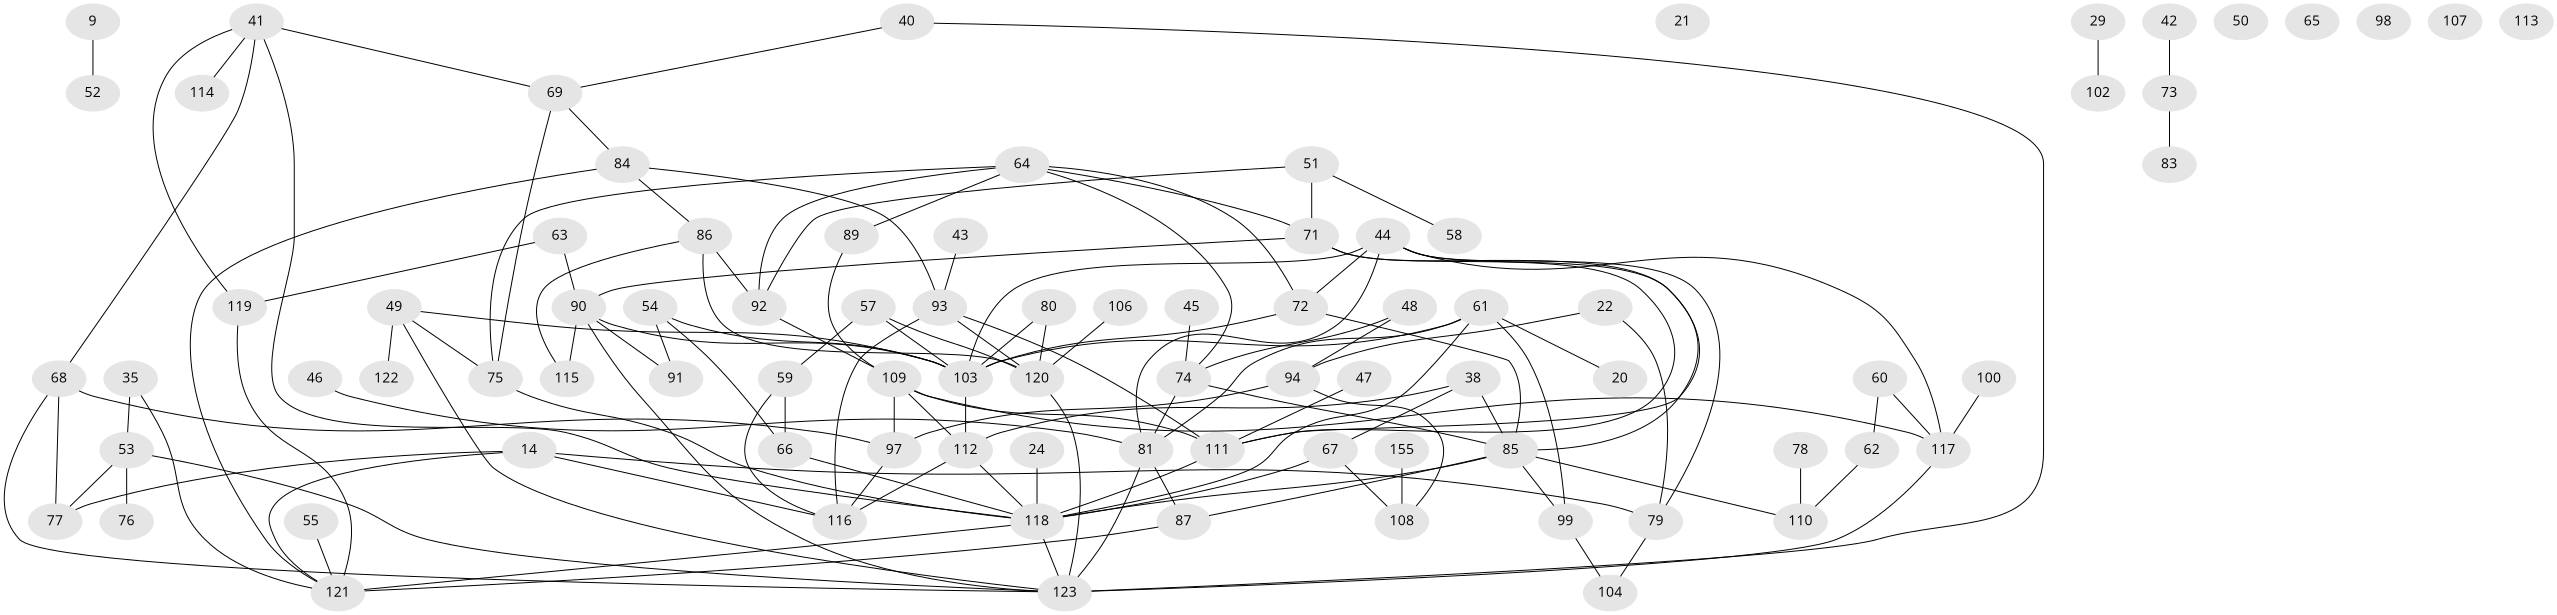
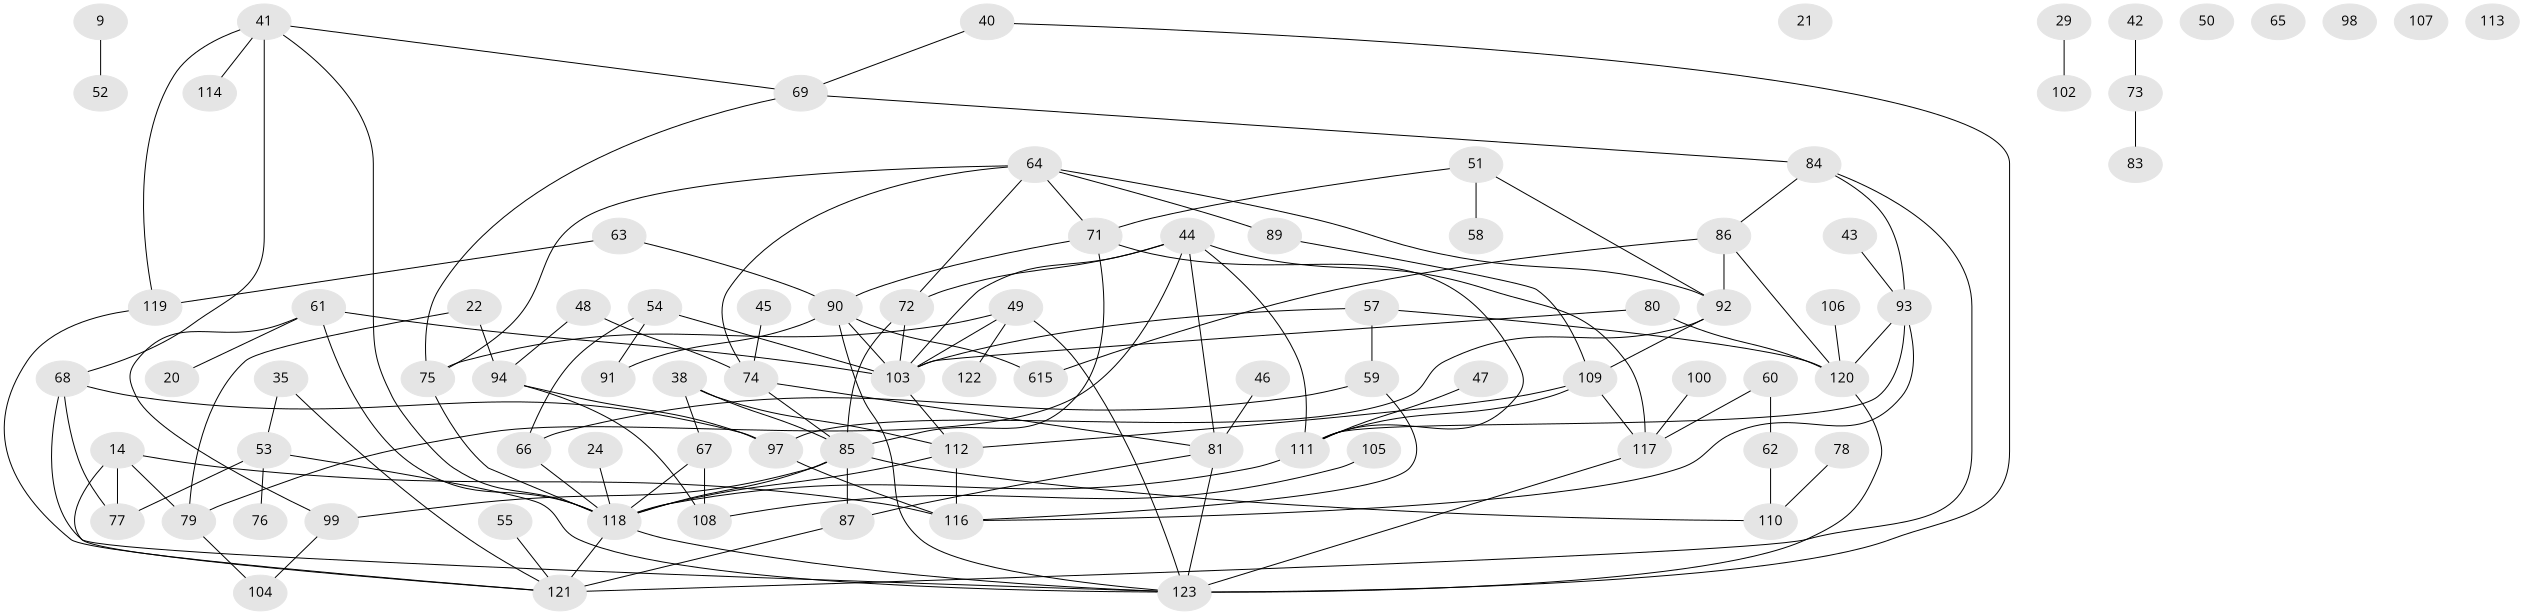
edge "61" -- "81": removed
node "115": label "115" -> "615"
edge "109" -- "97": now "92" -- "97"
node "155": label "155" -> "105"
